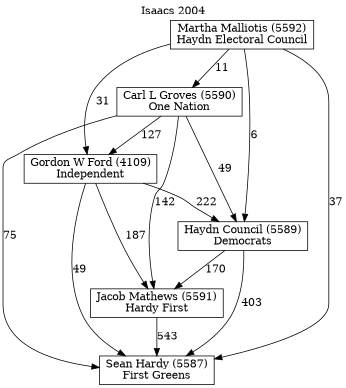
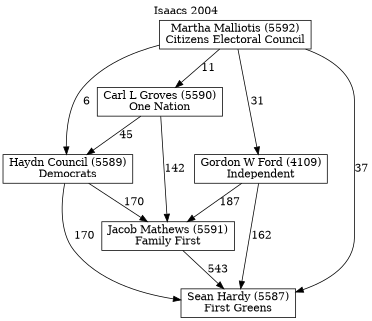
node "Martha Malliotis (5592) Haydn Electoral Council": label "Martha Malliotis (5592) Haydn Electoral Council" -> "Martha Malliotis (5592) Citizens Electoral Council"
edge "Carl L Groves (5590) One Nation" -> "Gordon W Ford (4109) Independent": removed, label "127"
edge "Carl L Groves (5590) One Nation" -> "Haydn Council (5589) Democrats": label "49" -> "45"
edge "Gordon W Ford (4109) Independent" -> "Haydn Council (5589) Democrats": removed, label "222"
edge "Carl L Groves (5590) One Nation" -> "Sean Hardy (5587) First Greens": removed, label "75"
edge "Gordon W Ford (4109) Independent" -> "Sean Hardy (5587) First Greens": label "49" -> "162"
node "Jacob Mathews (5591) Hardy First": label "Jacob Mathews (5591) Hardy First" -> "Jacob Mathews (5591) Family First"
edge "Haydn Council (5589) Democrats" -> "Sean Hardy (5587) First Greens": label "403" -> "170"
